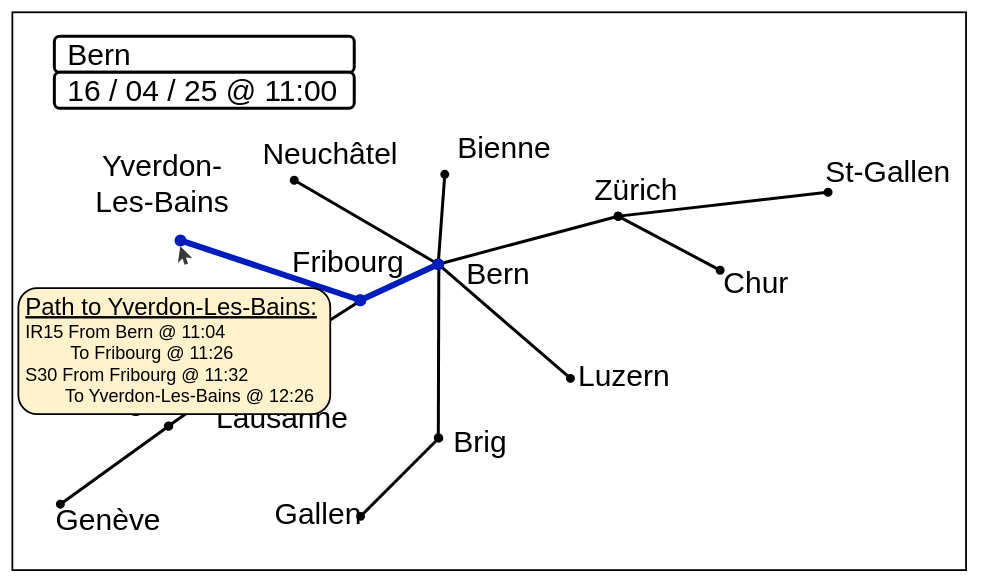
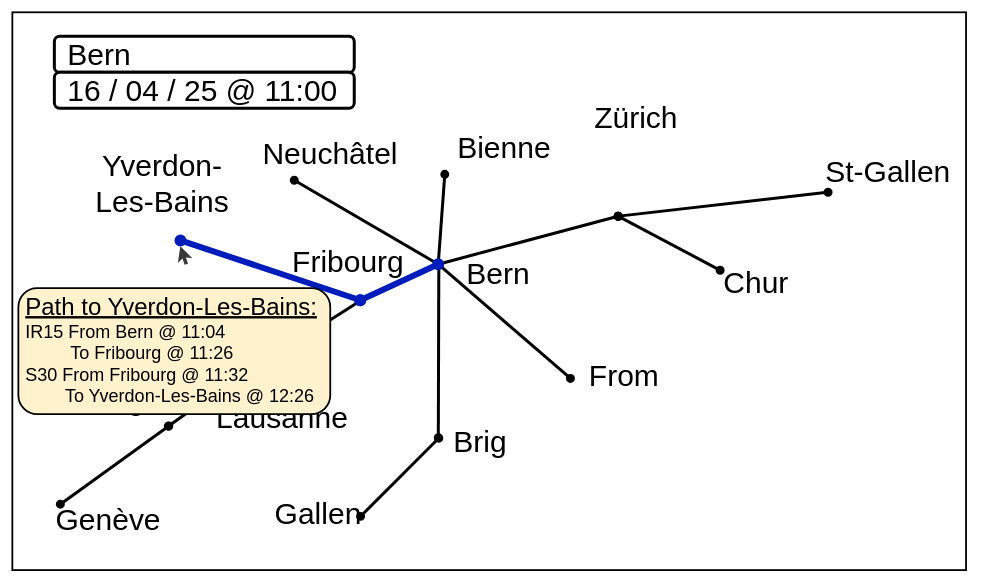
node "Zürich": moved (636, 189) -> (636, 117)
node "Luzern": label "Luzern" -> "From"
